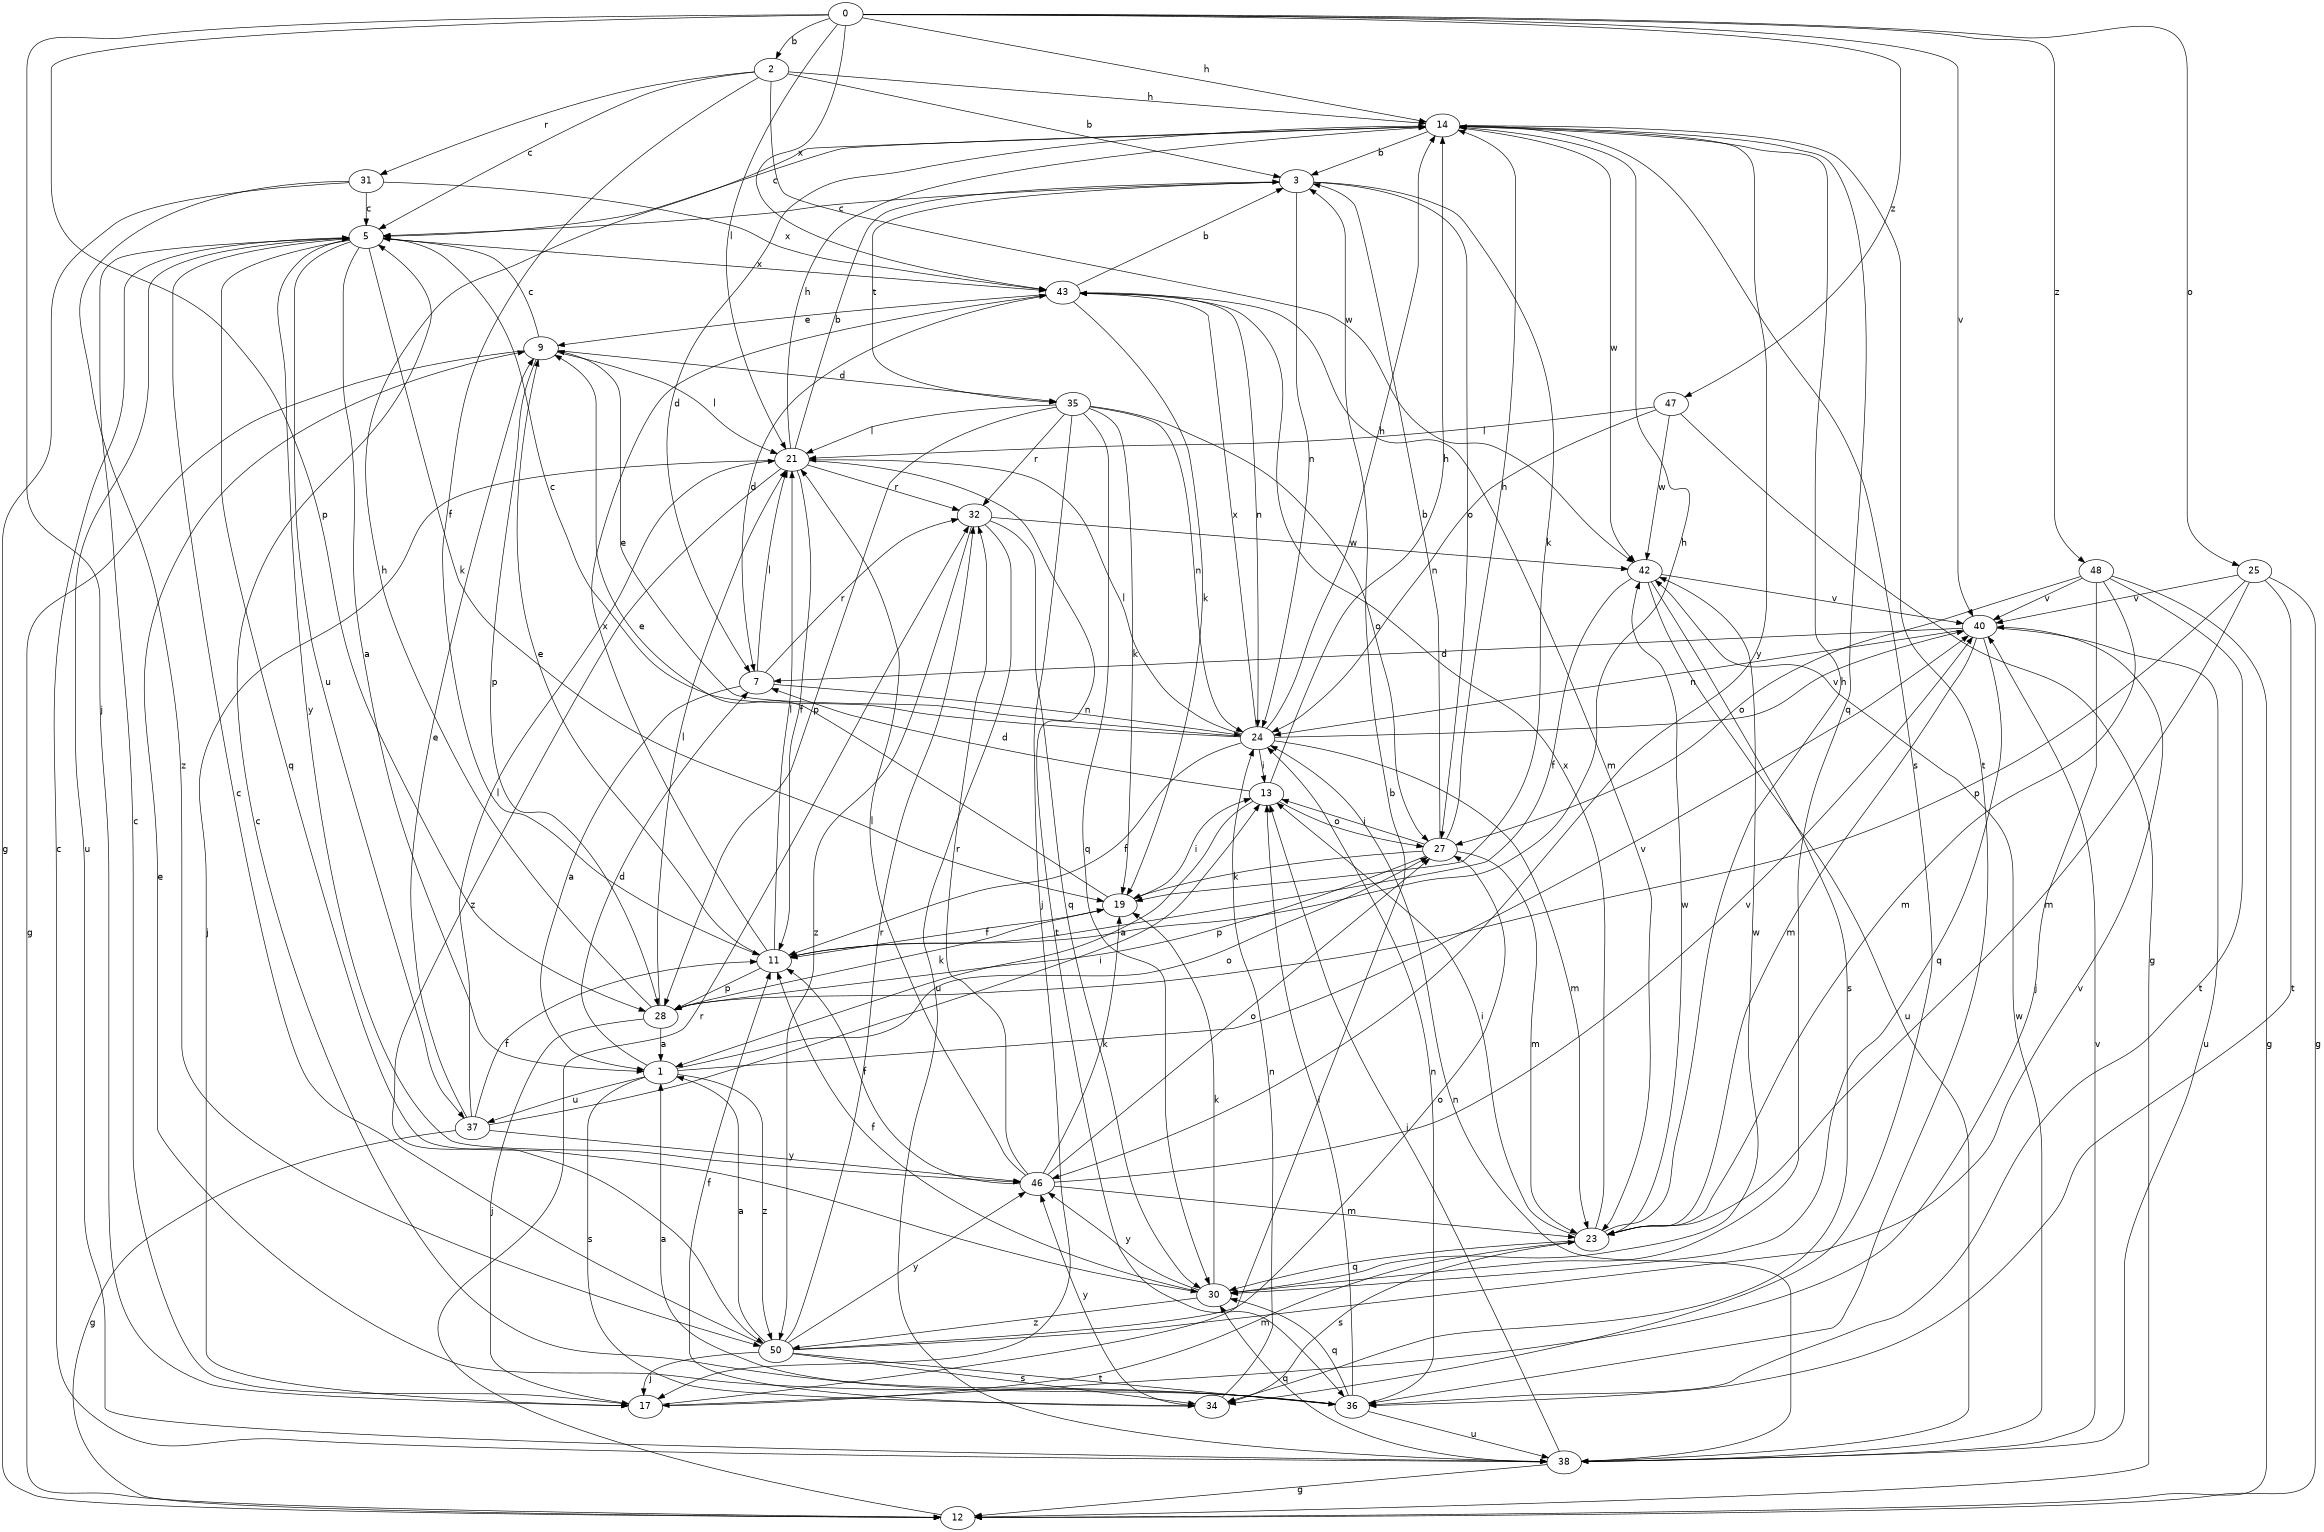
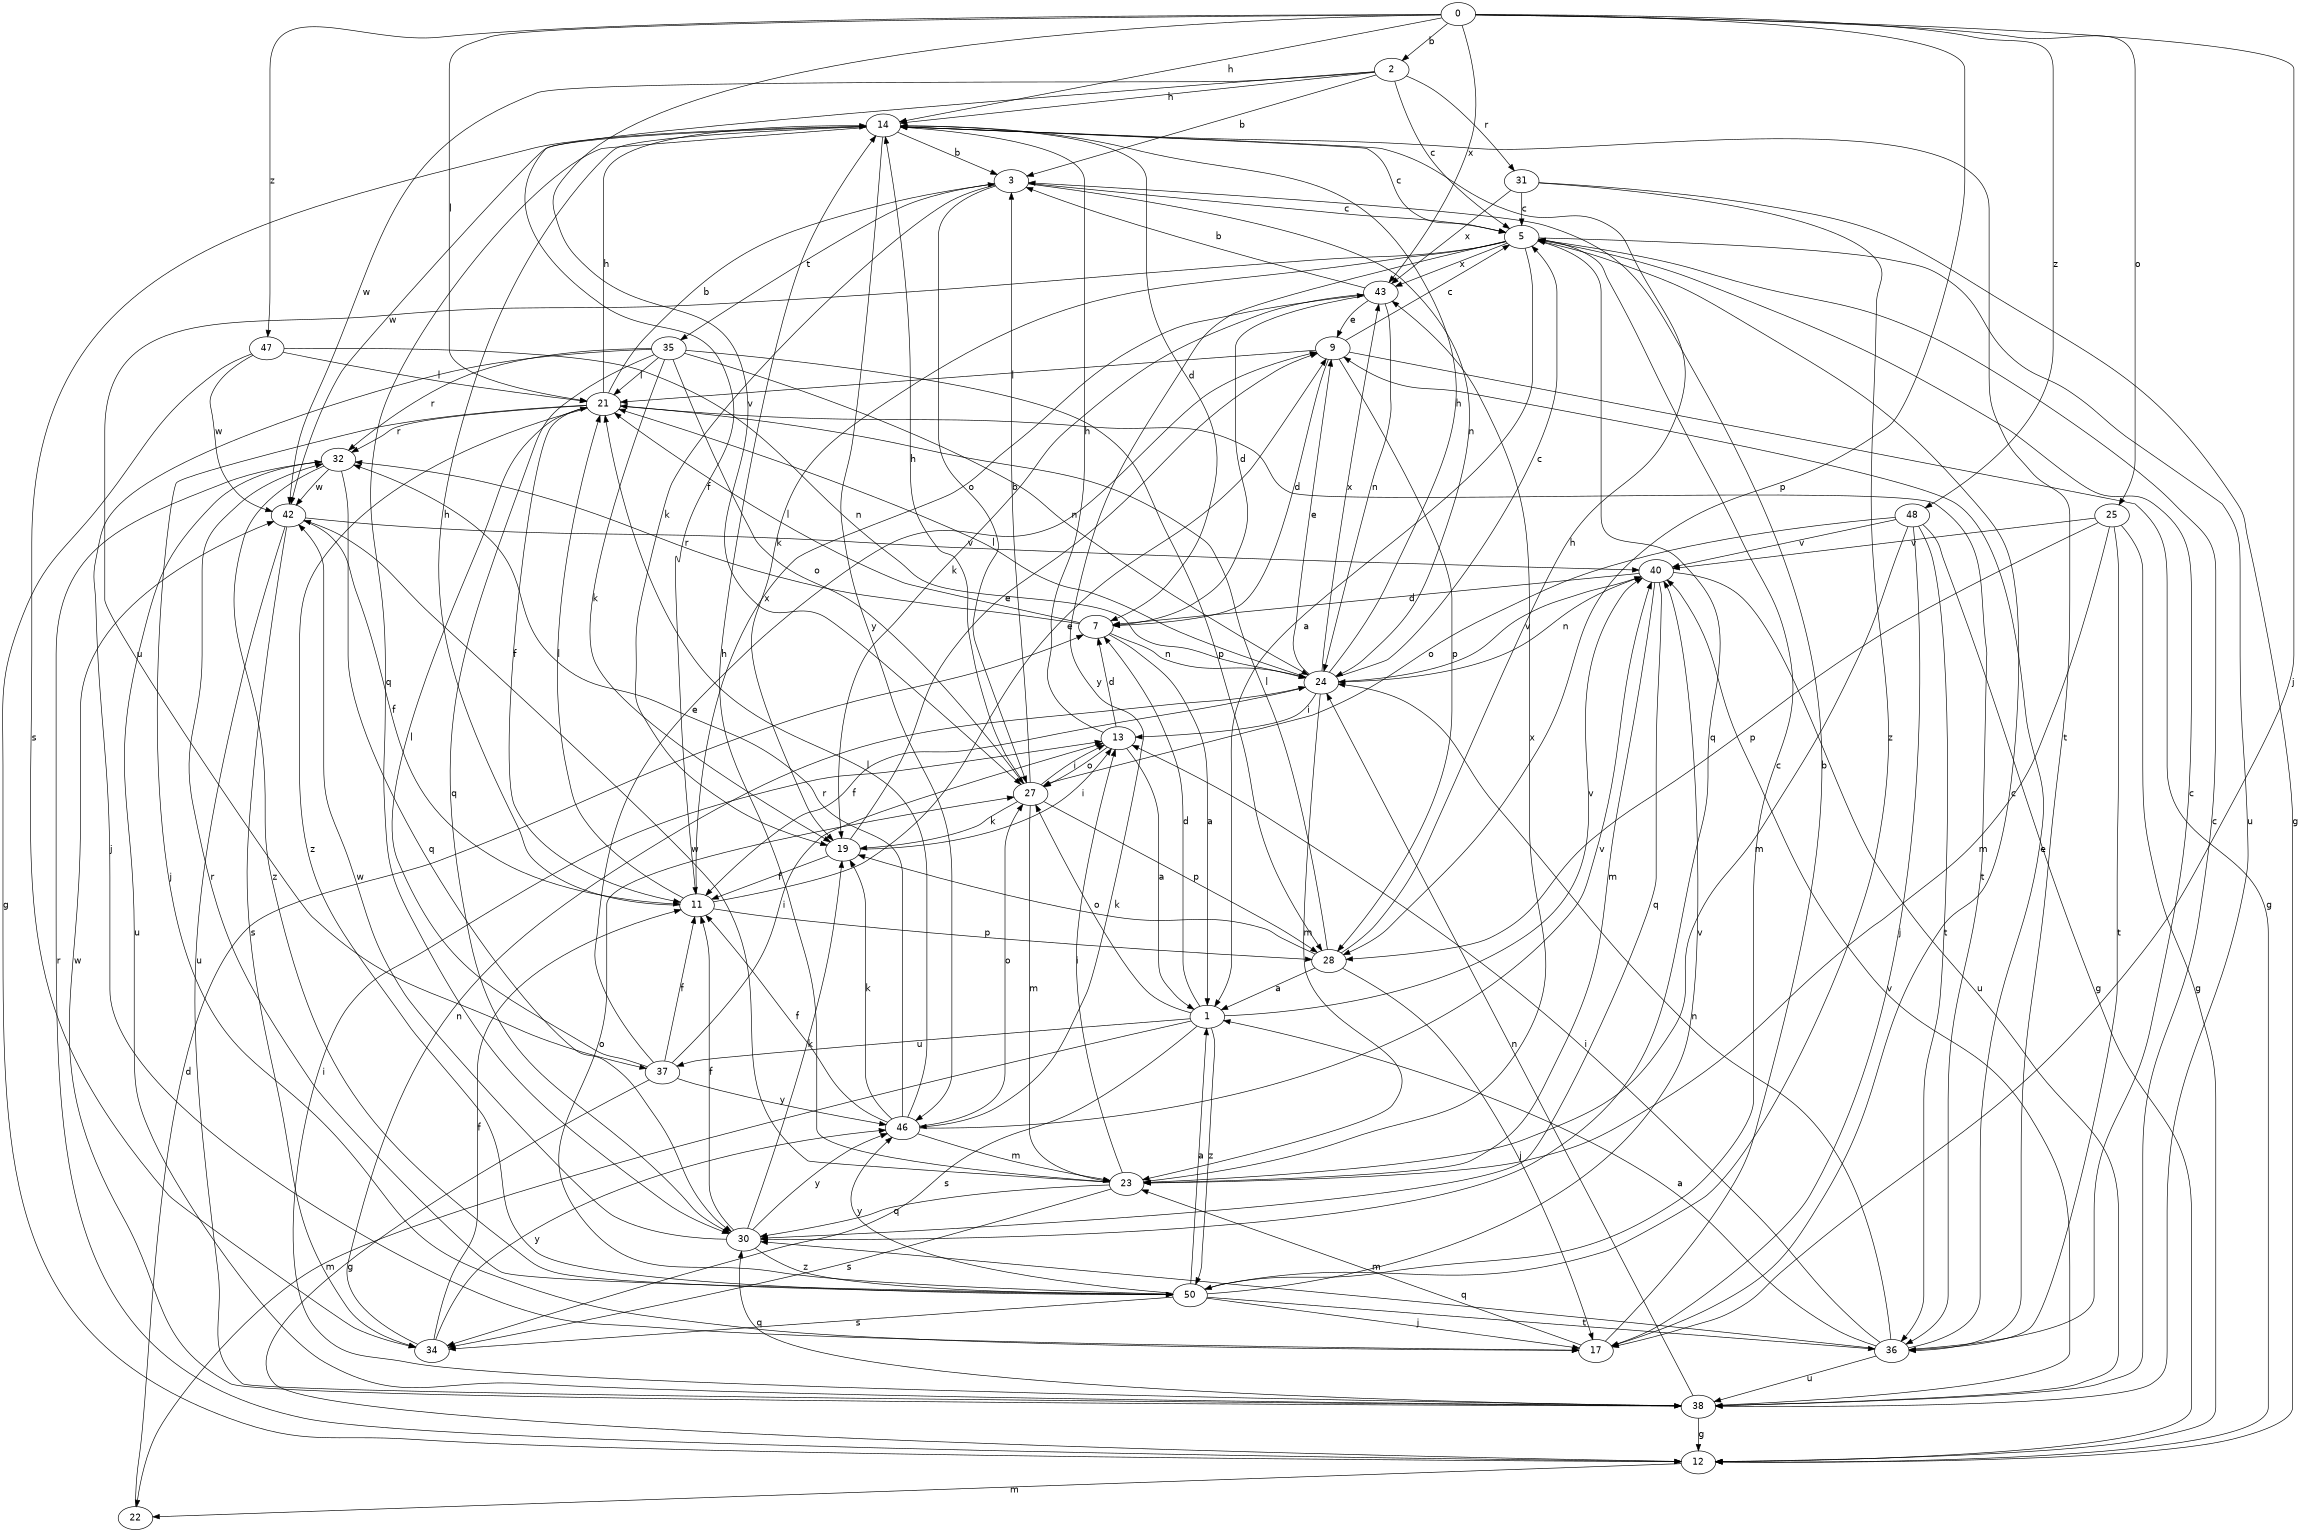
edge "0" -> "40": now "0" -> "27"
edge "9" -> "35": now "9" -> "7"
edge "43" -> "23": removed, label "m"
node "22": added
